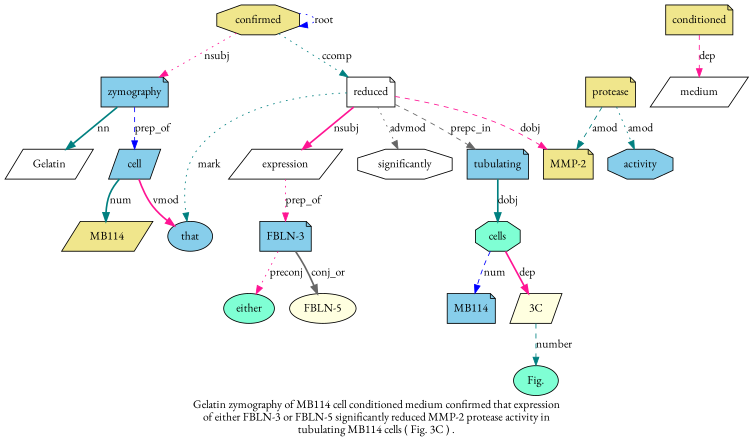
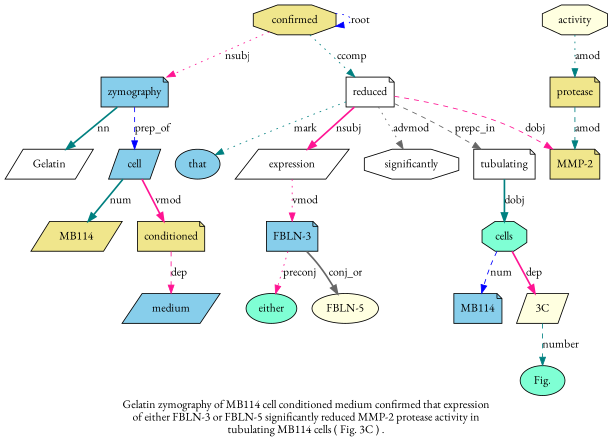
node "medium": fillcolor white -> skyblue
edge "protease" -> "activity": reversed
node "tubulating": fillcolor skyblue -> white
node "activity": fillcolor skyblue -> lightyellow
edge "expression" -> "FBLN-3": label "prep_of" -> "vmod"
edge "cell" -> "that": now "cell" -> "conditioned"
